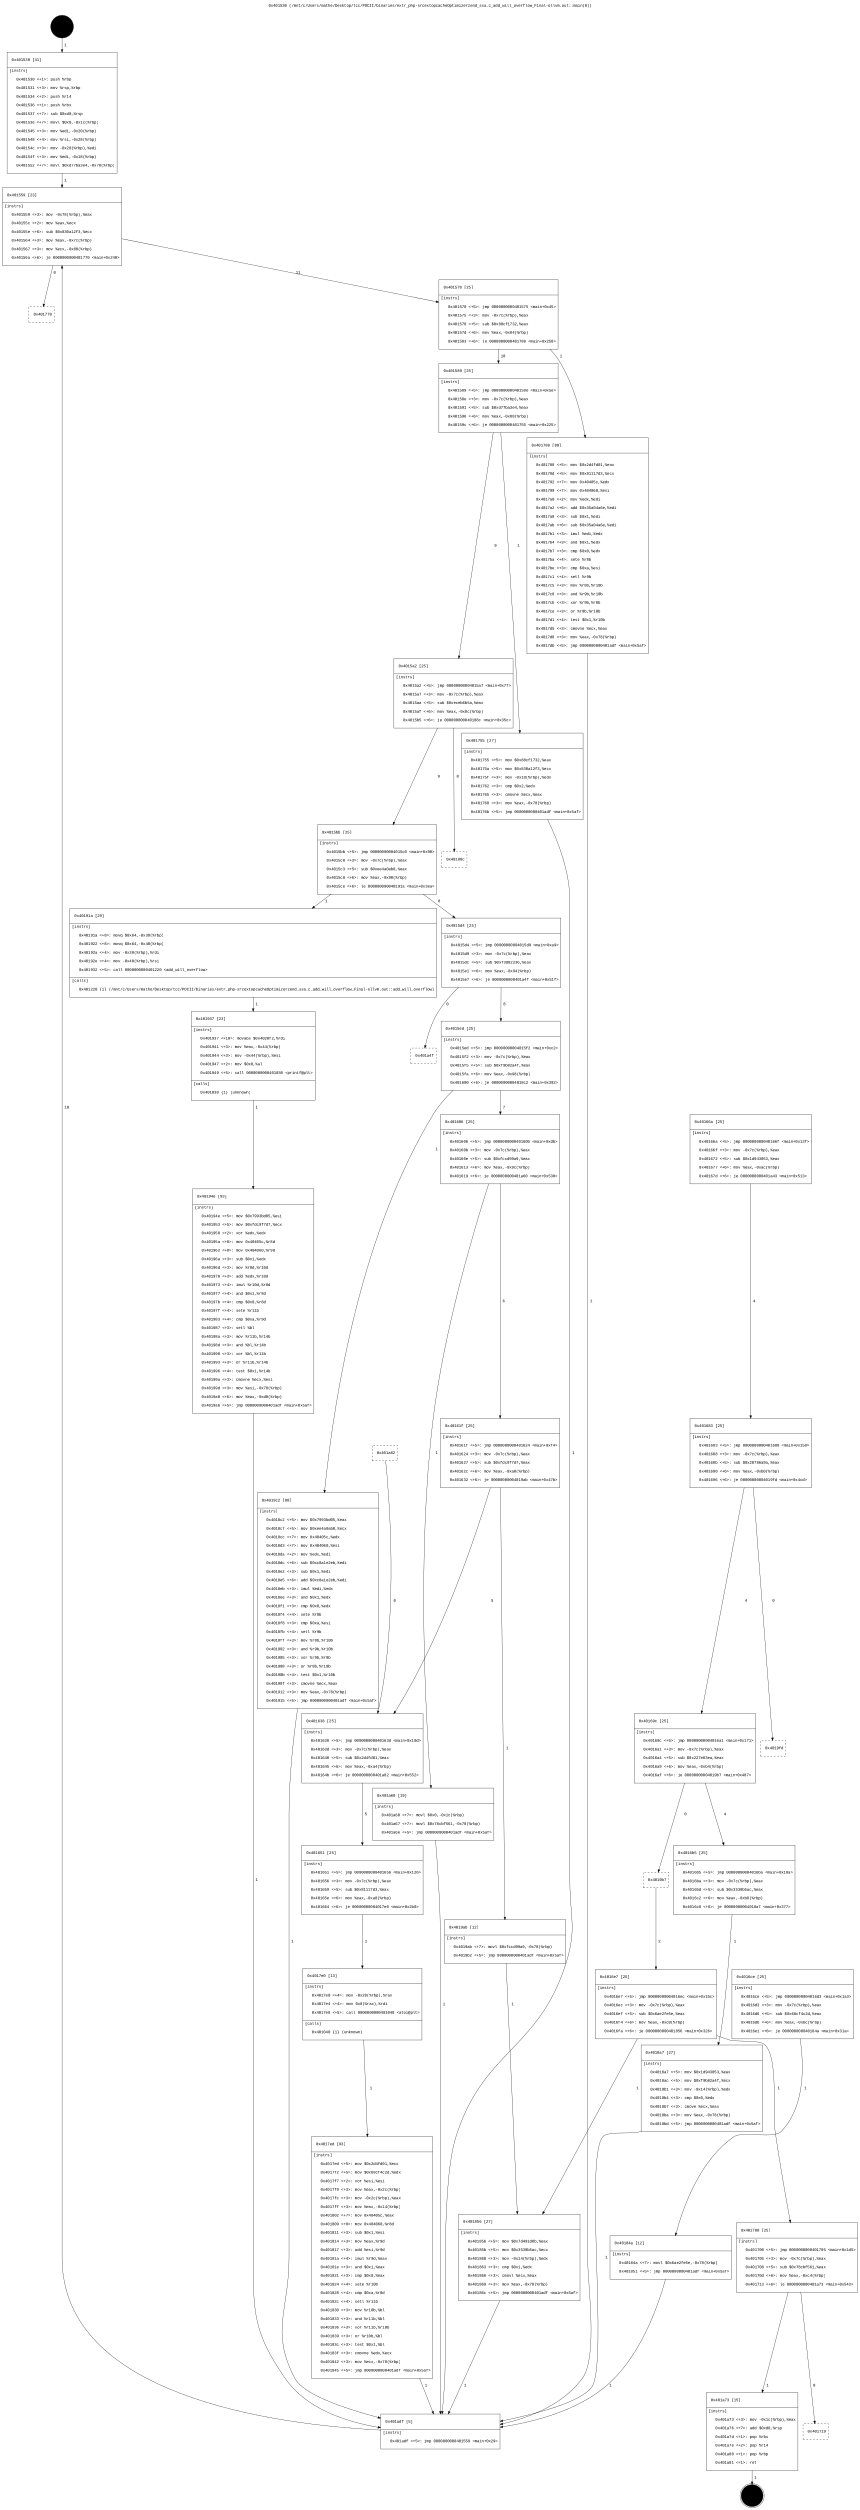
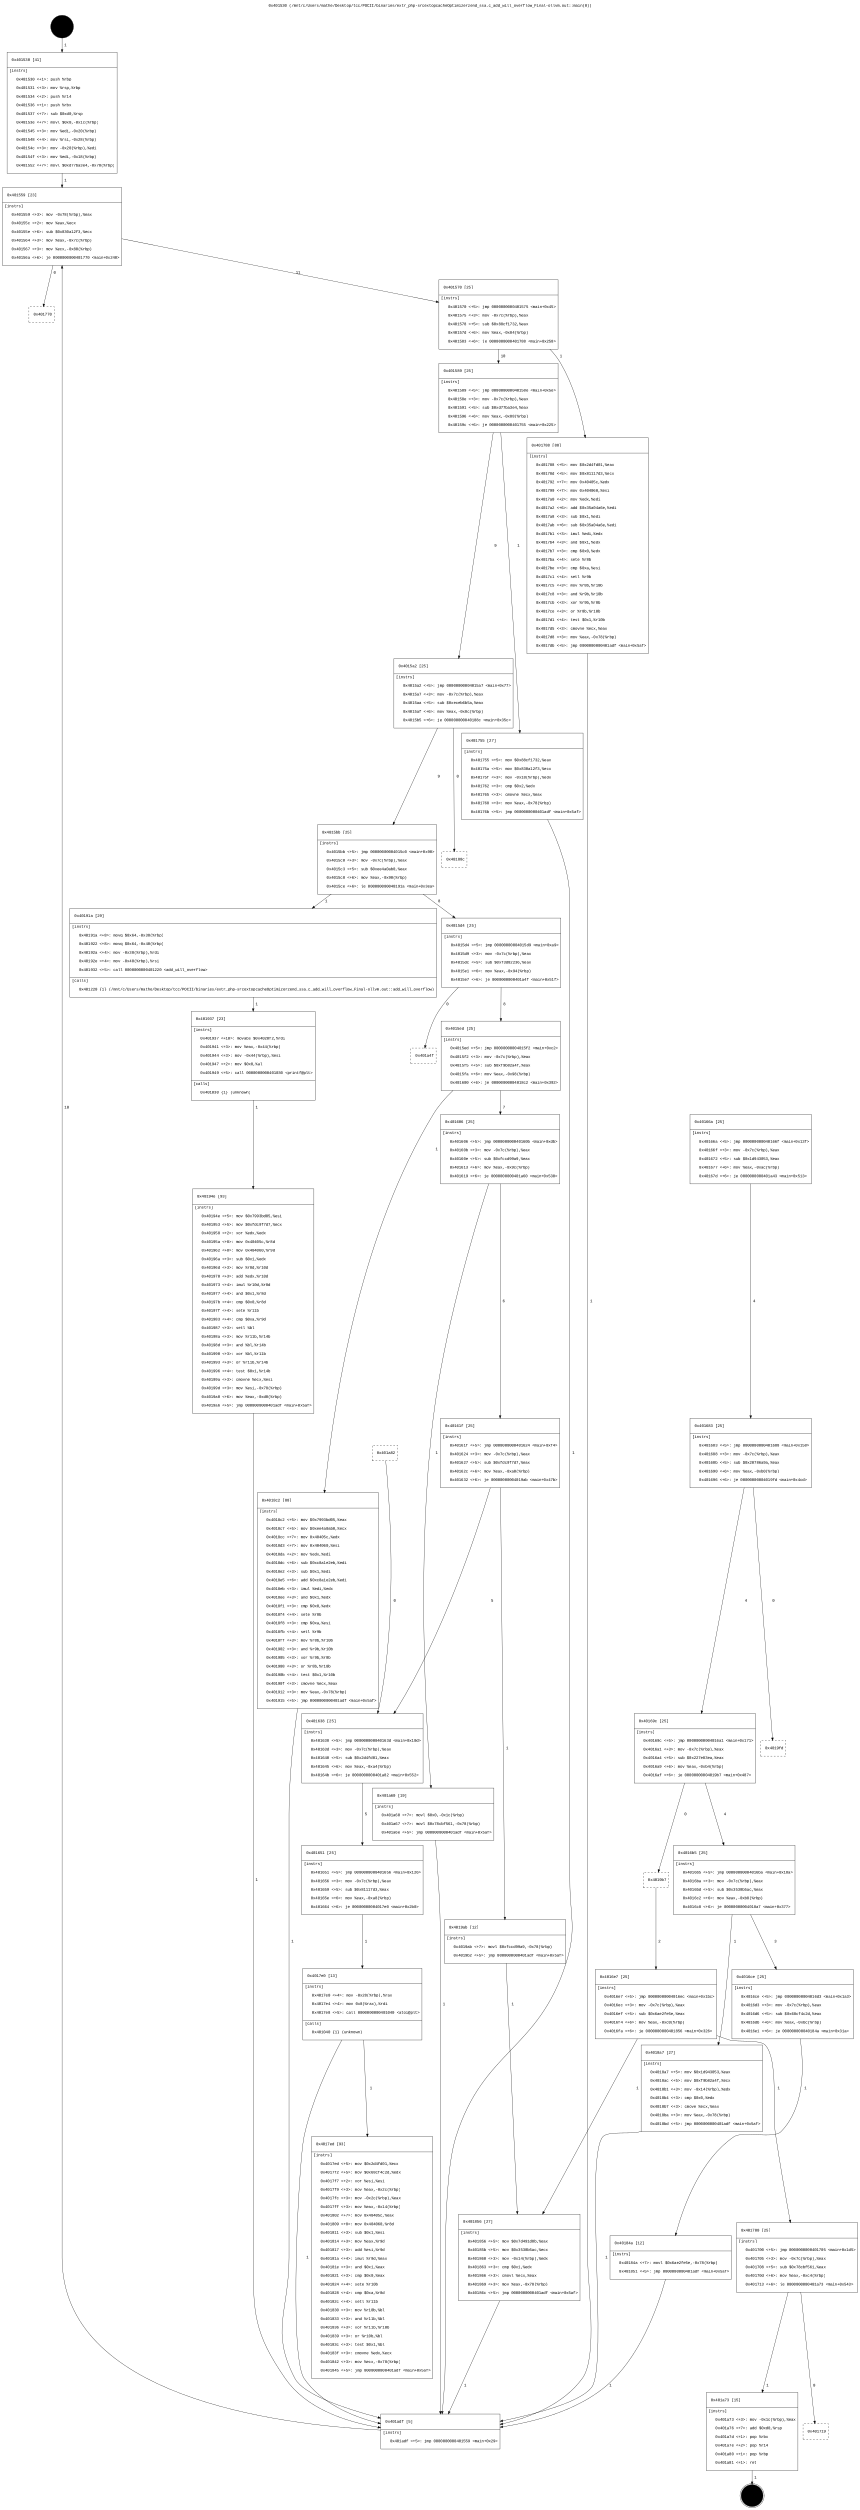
edge "0x4016b5 [25]" -> "0x4016ce [25]": added, label "3"
edge "0x4017ed [93]" -> "0x401adf [5]": now "0x4017e0 [13]" -> "0x401adf [5]"
